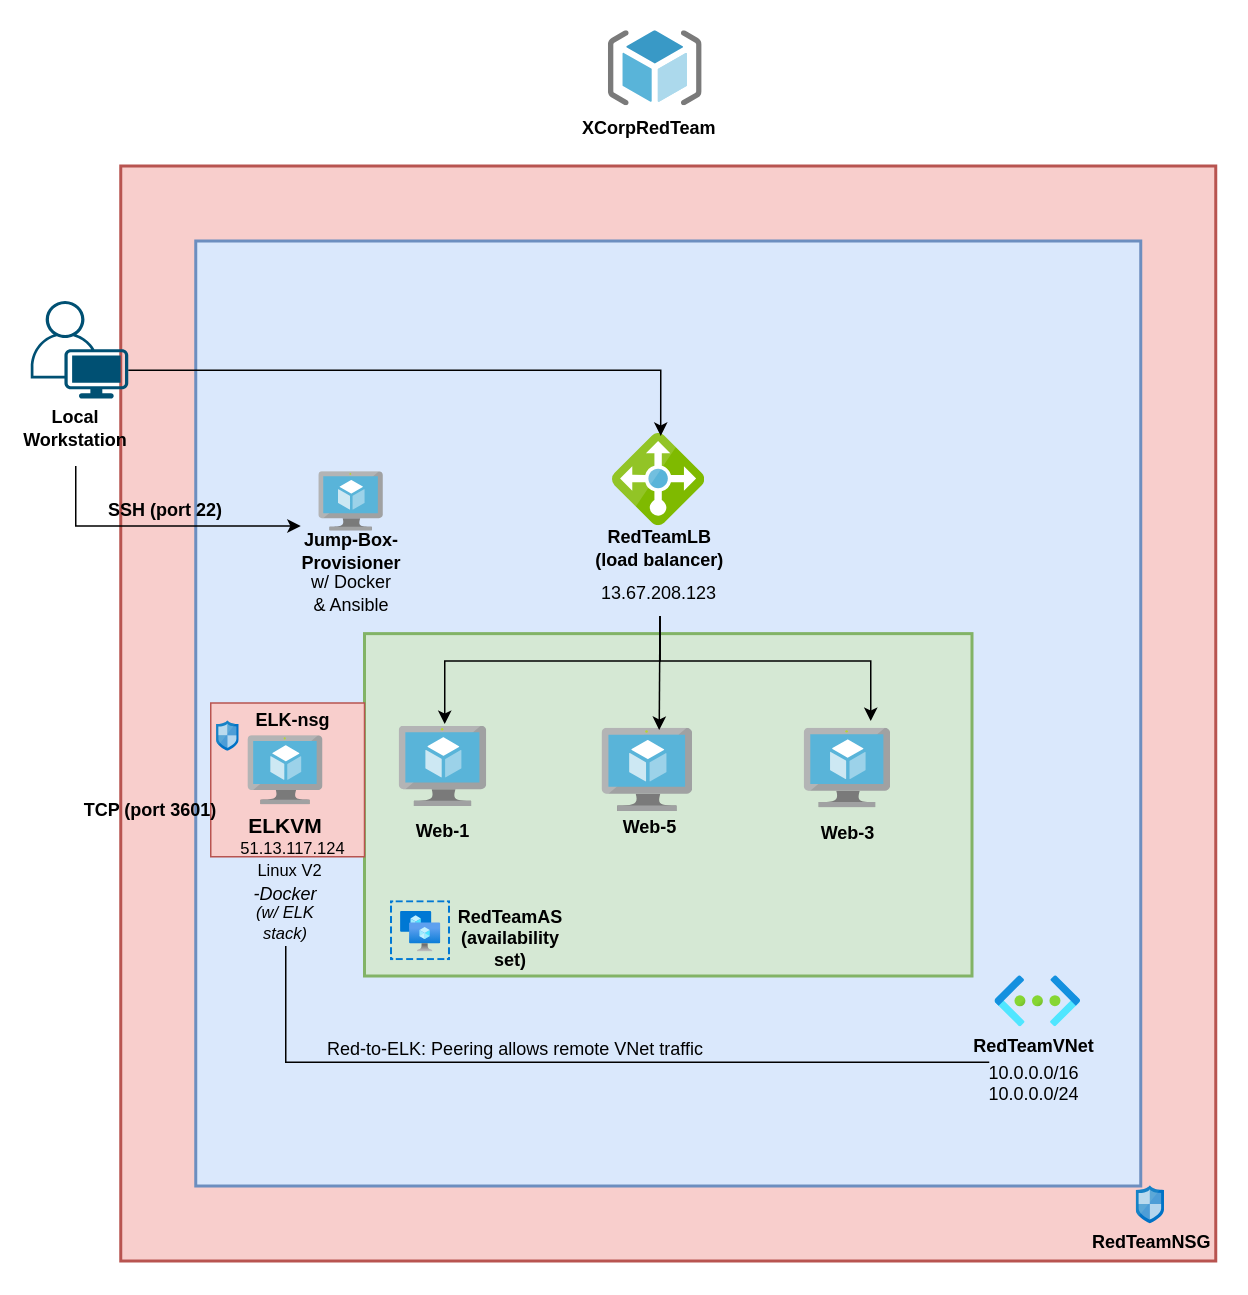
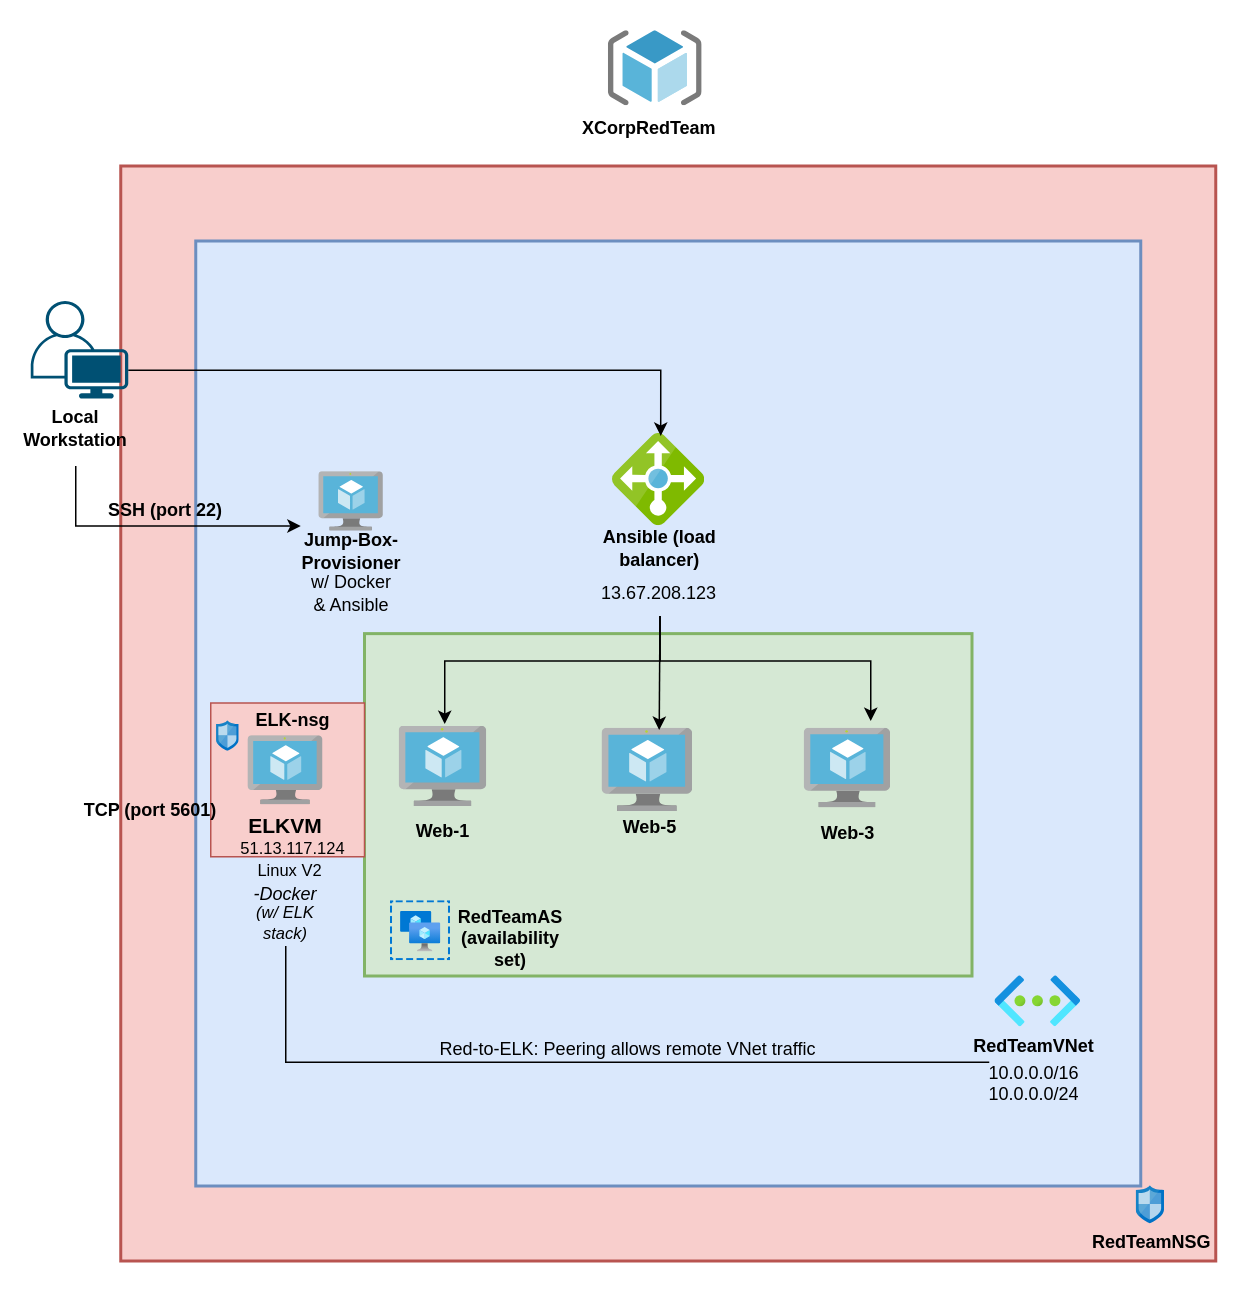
node "RedTeamLB (load balancer)": label "RedTeamLB (load balancer)" -> "Ansible (load balancer)"
node "TCP (port 3601)": label "TCP (port 3601)" -> "TCP (port 5601)"
node "Red-to-ELK: Peering allows remote VNet traffic": moved (518, 1049) -> (631, 1049)
